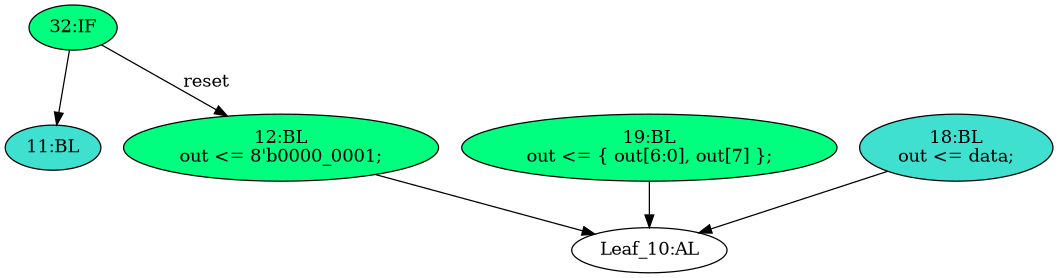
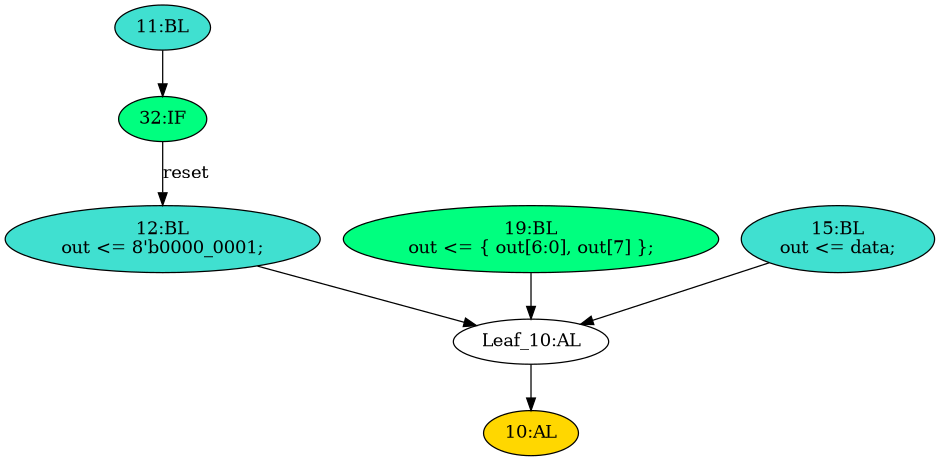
edge "32:IF" -> "11:BL": reversed
node "12:BL out <= 8'b0000_0001;": fillcolor springgreen -> turquoise
node "18:BL out <= data;": label "18:BL out <= data;" -> "15:BL out <= data;"
node "10:AL": added
